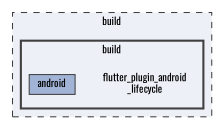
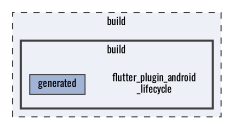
node "android": label "android" -> "generated"
